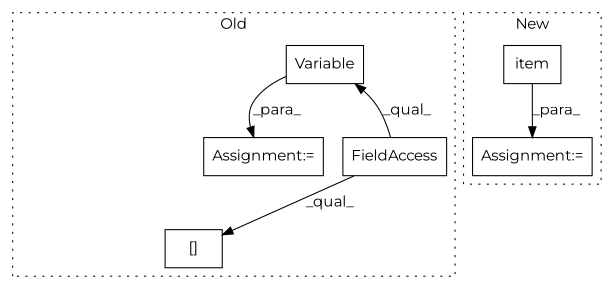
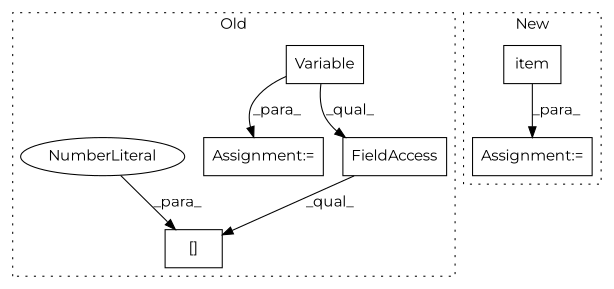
edge "FieldAccess" -> "Variable": reversed
node "NumberLiteral": added
